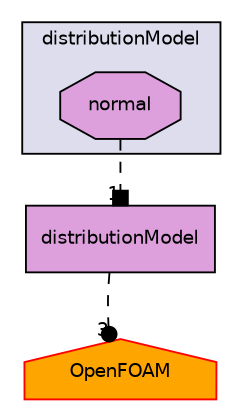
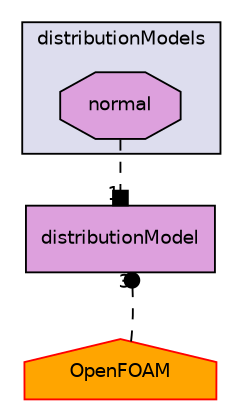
cluster "distributionModel": label "distributionModel" -> "distributionModels"
edge "distributionModel" -> "OpenFOAM": reversed
